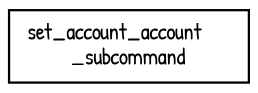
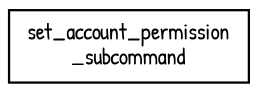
node "set_account_account _subcommand": label "set_account_account _subcommand" -> "set_account_permission _subcommand"
